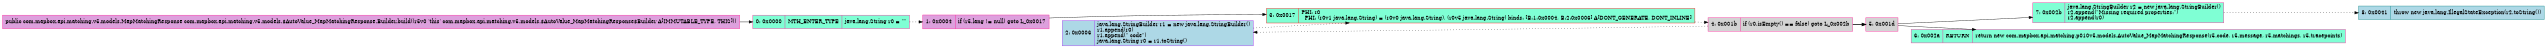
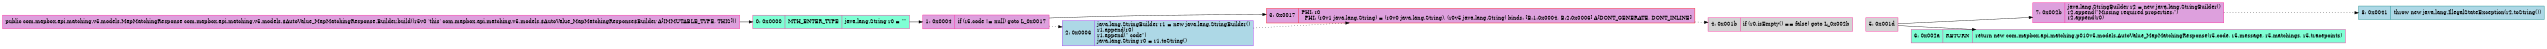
node "7: 0x002b": fillcolor aquamarine -> plum
node "3: 0x0017": fillcolor aquamarine -> plum
edge "0: 0x0000" -> "1: 0x0004": style dotted -> solid
node "1: 0x0004": text "if (r5.lang != null) goto L_0x0017" -> "if (r5.code != null) goto L_0x0017"
edge "4: 0x001b" -> "5: 0x001d": removed
edge "4: 0x001b" -> "2: 0x0006": now "1: 0x0004" -> "2: 0x0006"
